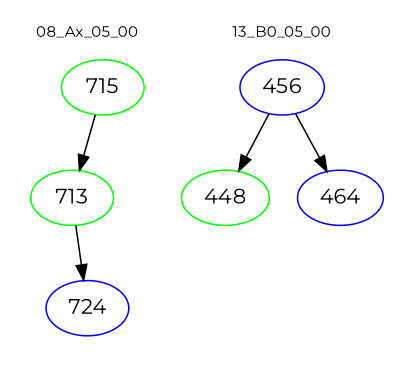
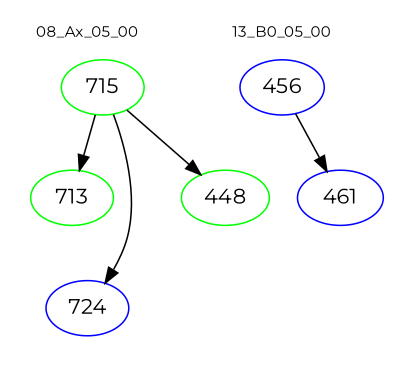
edge "456" -> "448": now "715" -> "448"
node "464": label "464" -> "461"
edge "713" -> "724": now "715" -> "724"
